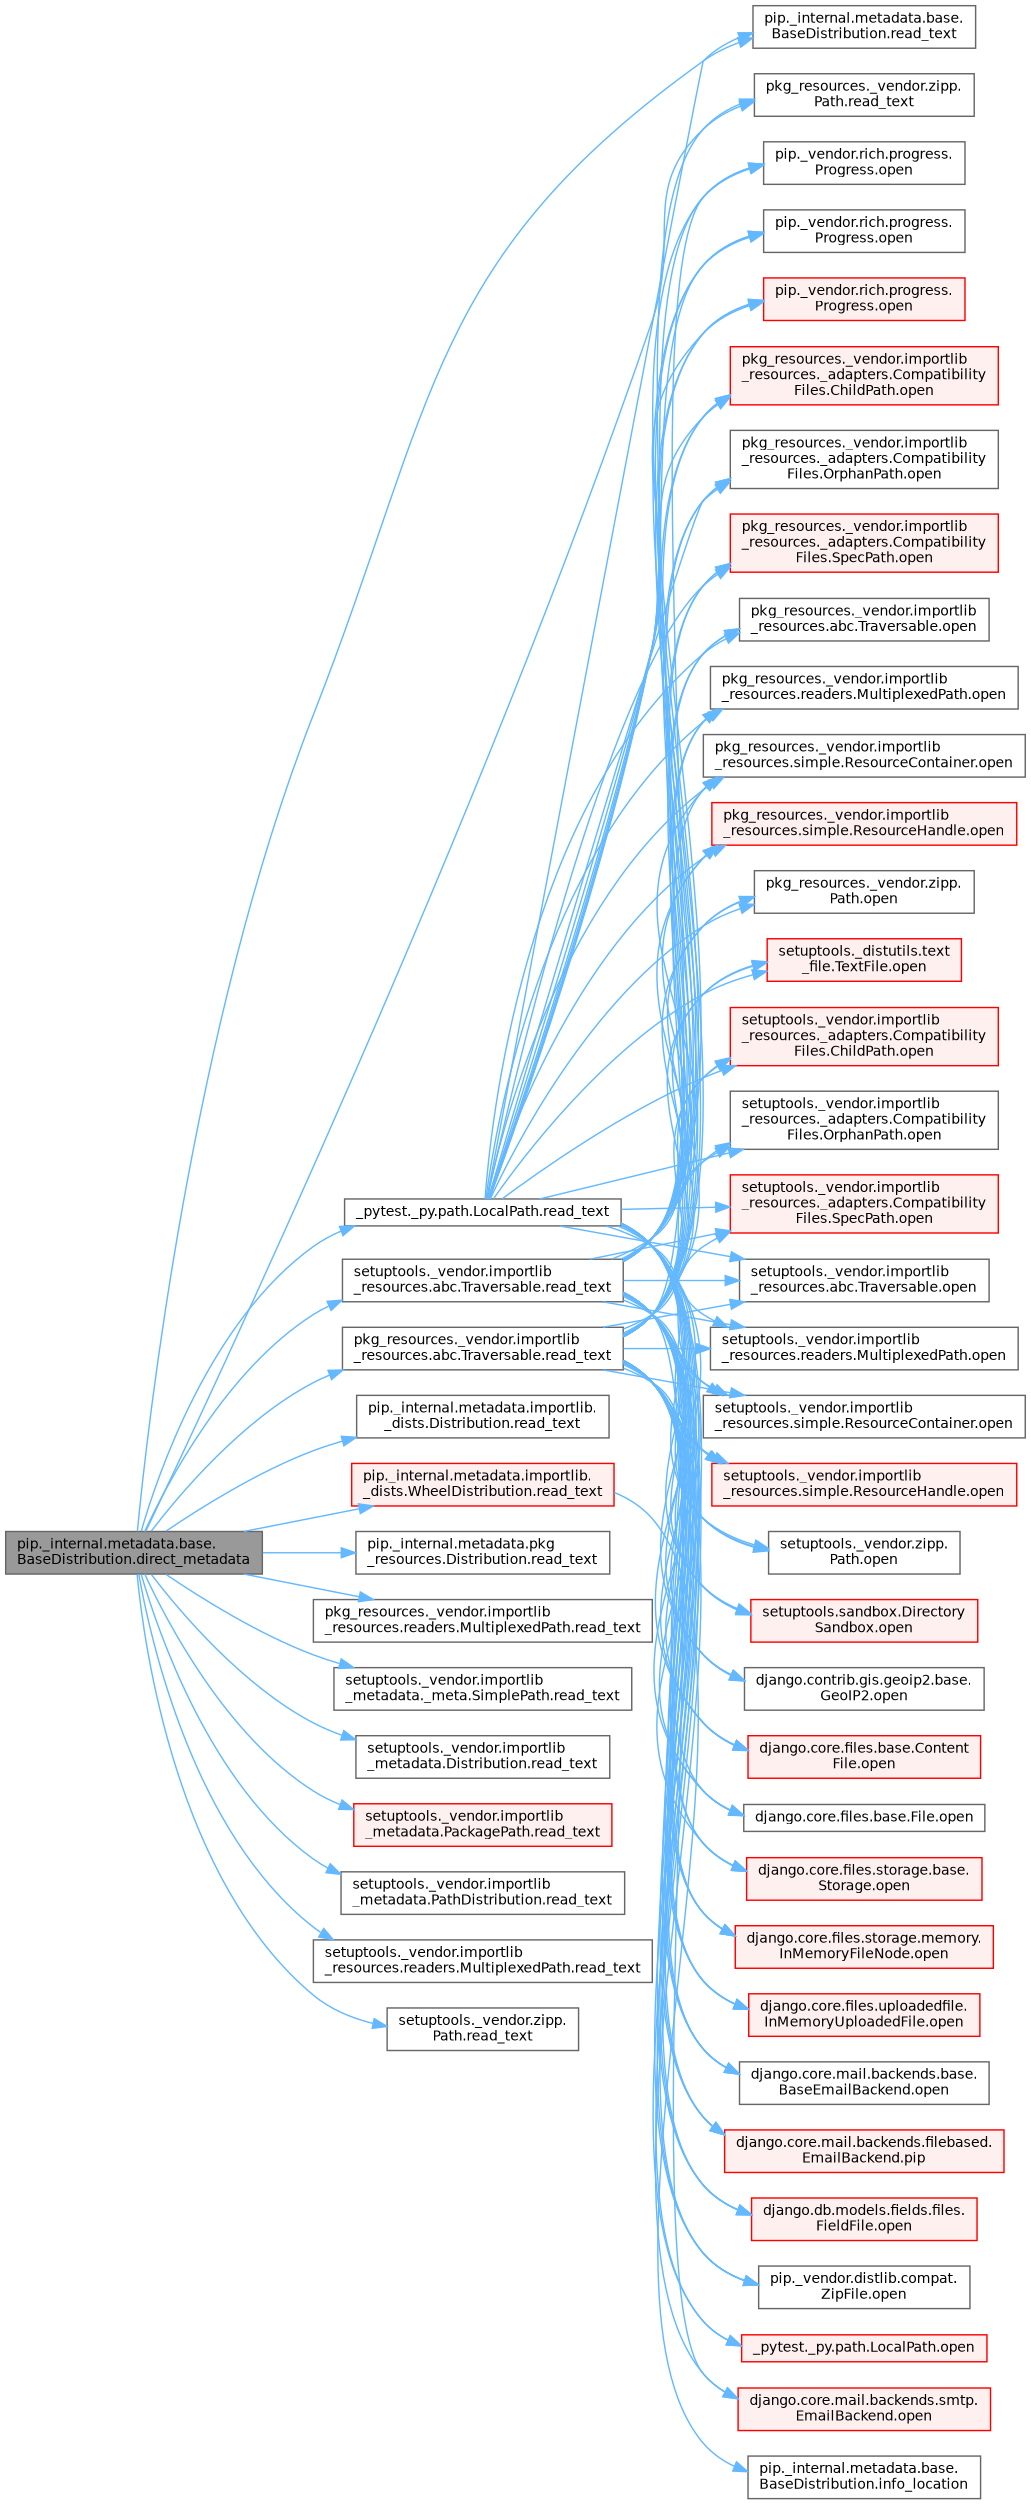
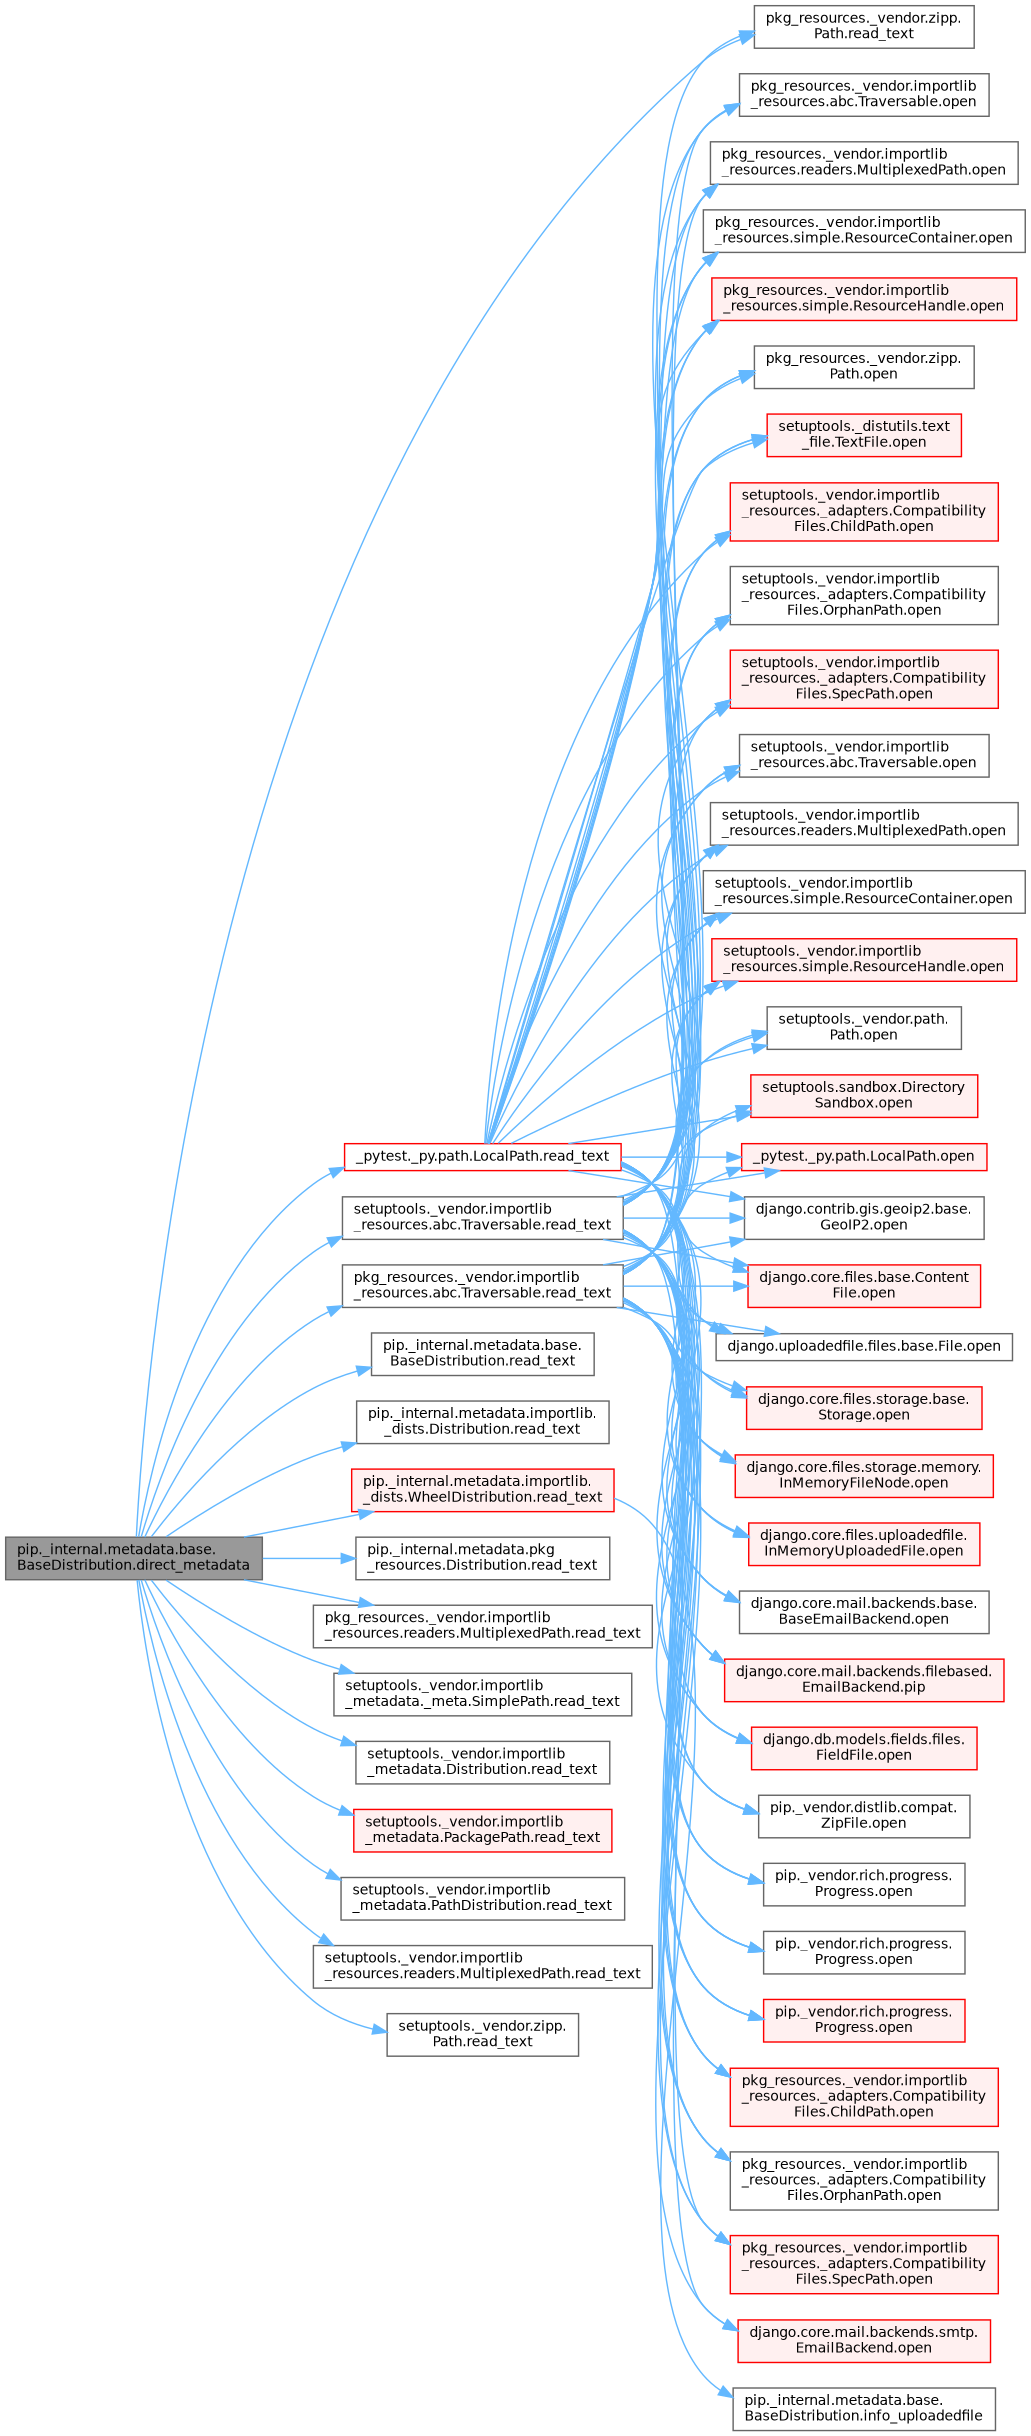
edge "_pytest._py.path.LocalPath.read_text" -> "pip._internal.metadata.base. BaseDistribution.read_text": now "_pytest._py.path.LocalPath.read_text" -> "_pytest._py.path.LocalPath.open"
node "_pytest._py.path.LocalPath.read_text": color grey40 -> red
node "setuptools._vendor.zipp. Path.open": label "setuptools._vendor.zipp. Path.open" -> "setuptools._vendor.path. Path.open"
node "django.core.files.base.File.open": label "django.core.files.base.File.open" -> "django.uploadedfile.files.base.File.open"
node "pip._internal.metadata.base. BaseDistribution.info_location": label "pip._internal.metadata.base. BaseDistribution.info_location" -> "pip._internal.metadata.base. BaseDistribution.info_uploadedfile"
